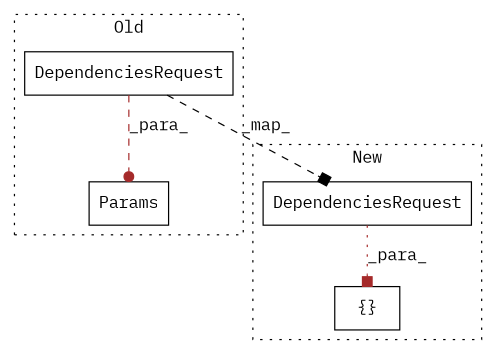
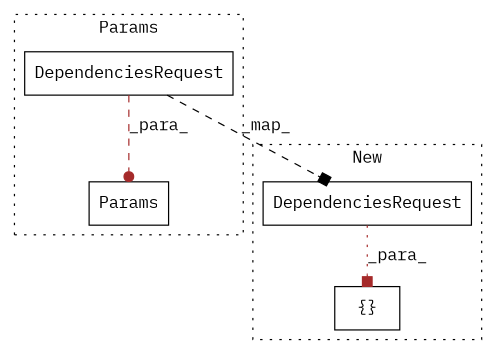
cluster "Old": label "Old" -> "Params"
